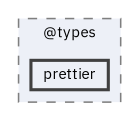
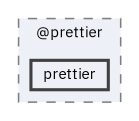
cluster "@types": label "@types" -> "@prettier"
